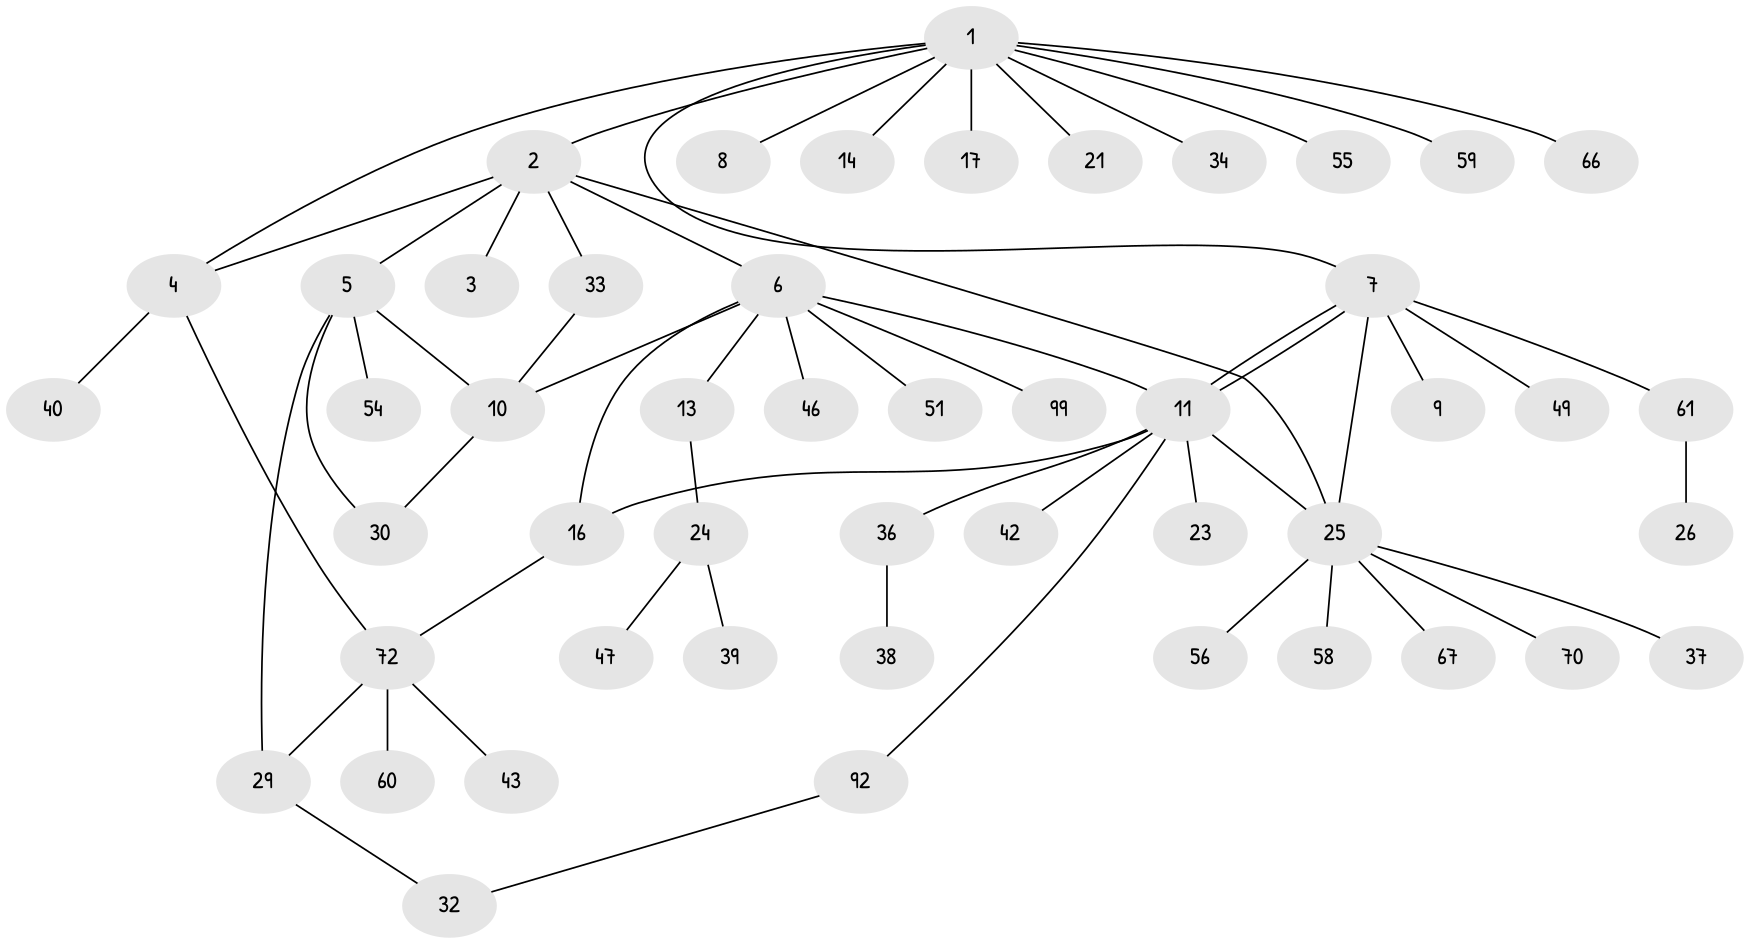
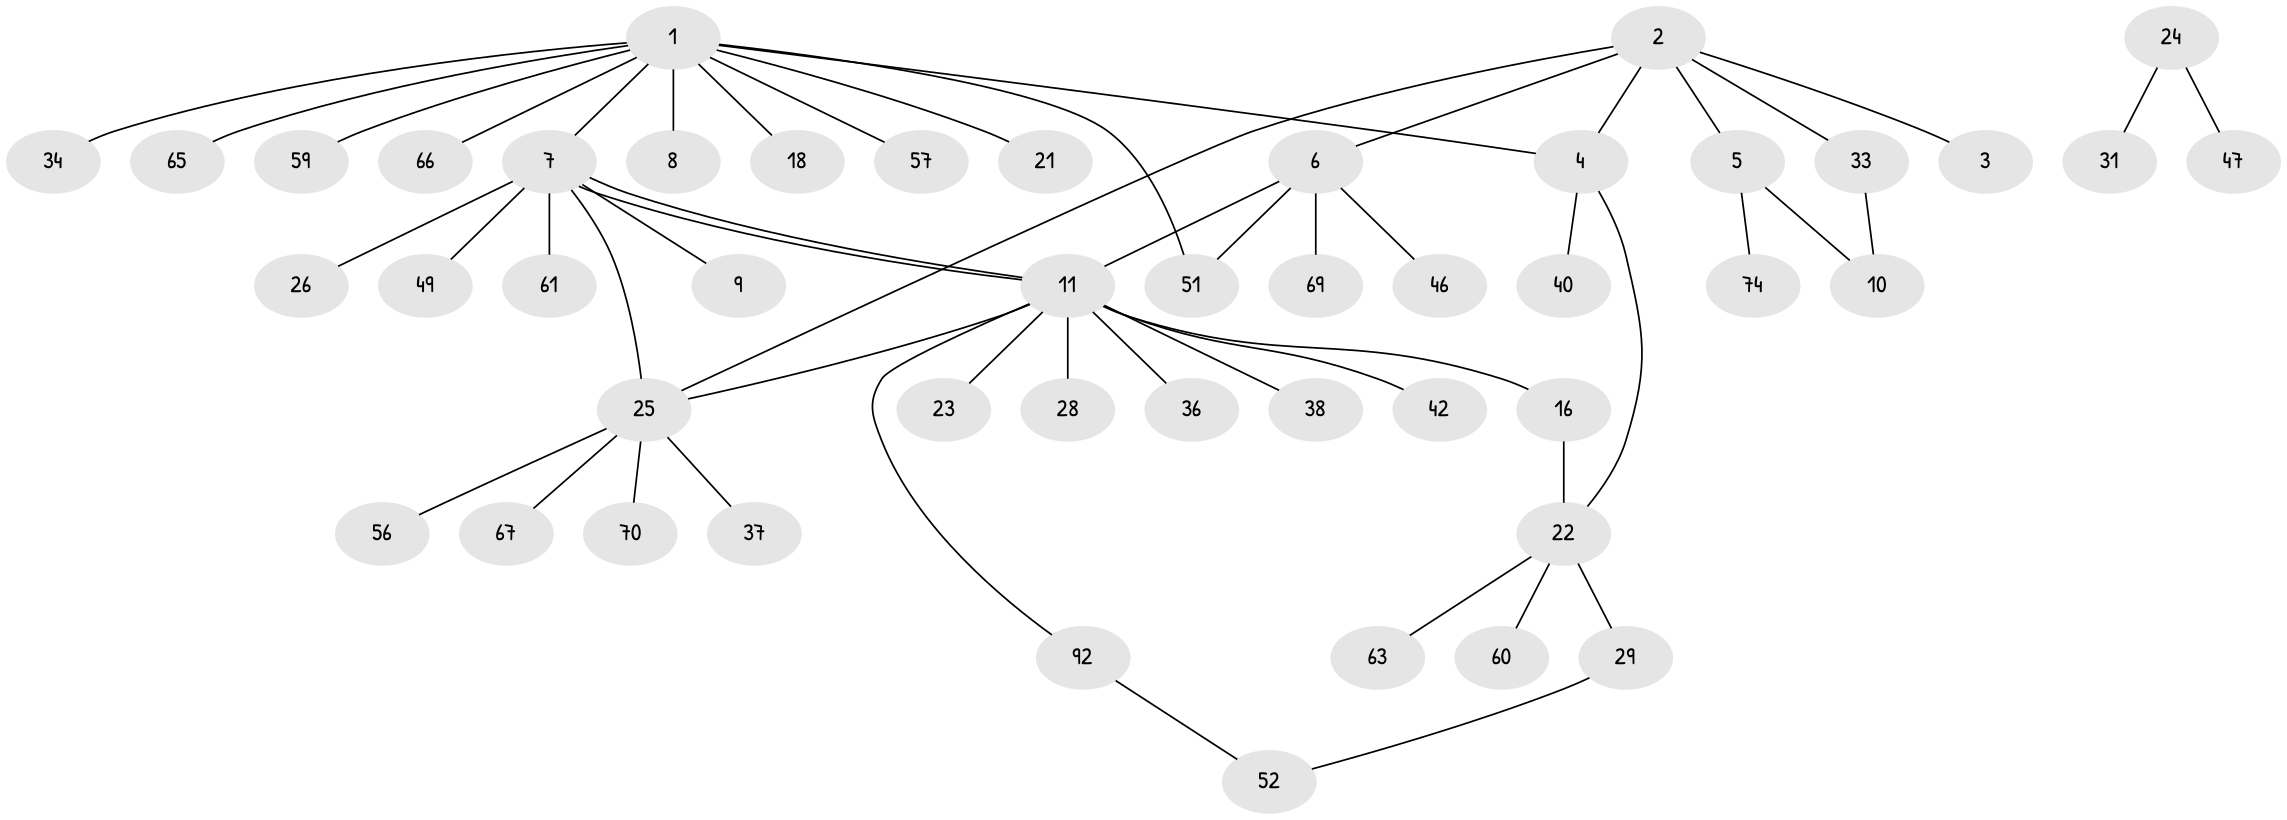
edge "1" -- "2": now "1" -- "51"
node "14": label "14" -> "18"
node "17": label "17" -> "57"
node "55": label "55" -> "65"
edge "6" -- "10": removed
edge "6" -- "16": removed
node "54": label "54" -> "74"
node "13": removed
node "99": label "99" -> "69"
node "28": added
edge "61" -- "26": now "7" -- "26"
edge "5" -- "29": removed
node "30": removed
edge "36" -- "38": now "11" -- "38"
node "72": label "72" -> "22"
node "39": label "39" -> "31"
node "58": removed
node "43": label "43" -> "63"
node "32": label "32" -> "52"
